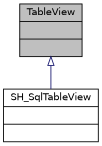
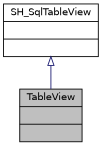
edge "SH_SqlTableView" -> "TableView": reversed
